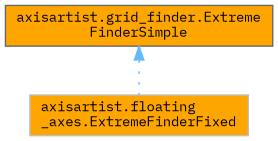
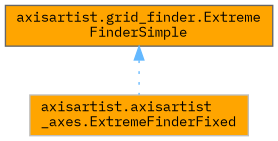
node "axisartist.floating _axes.ExtremeFinderFixed": label "axisartist.floating _axes.ExtremeFinderFixed" -> "axisartist.axisartist _axes.ExtremeFinderFixed"
